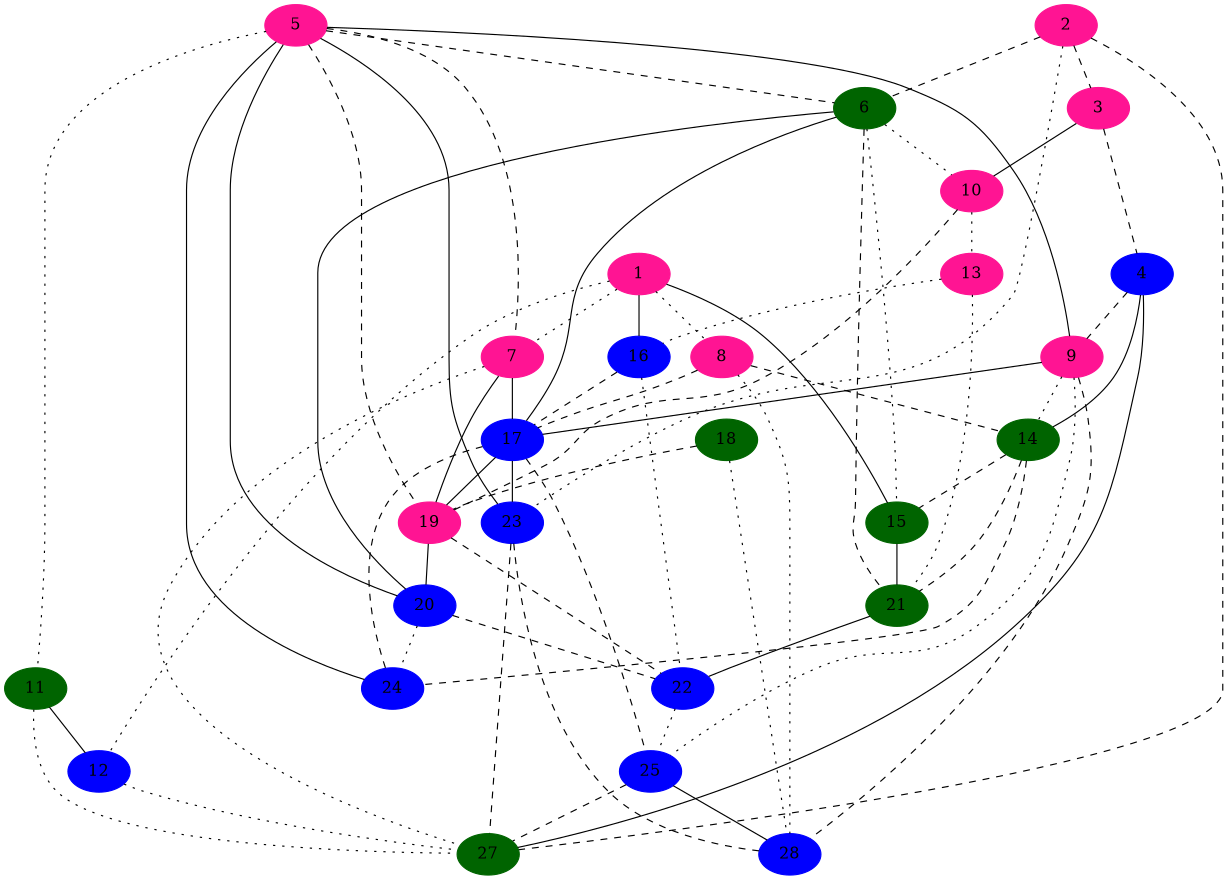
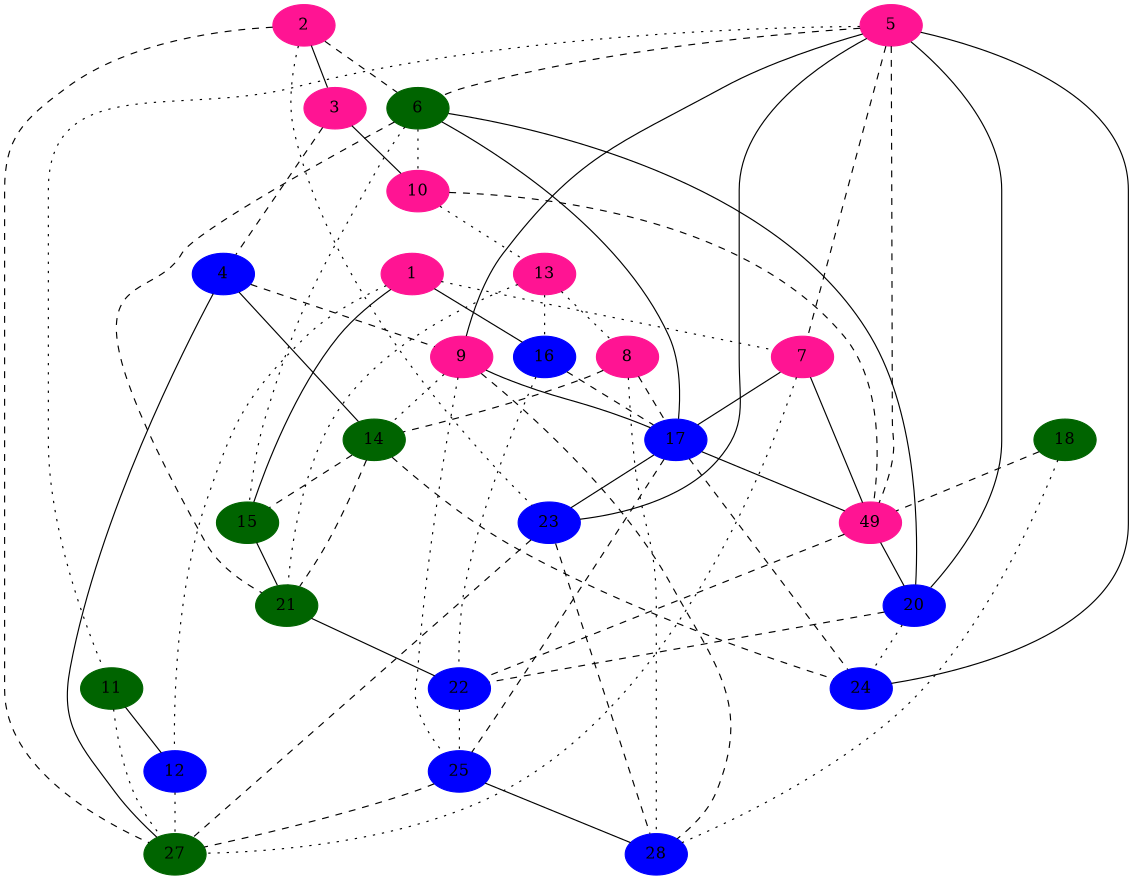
edge "2" -- "3": style dashed -> solid
edge "1" -- "8": now "13" -- "8"
node "19": label "19" -> "49"
